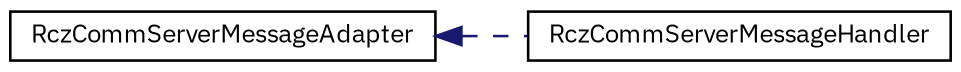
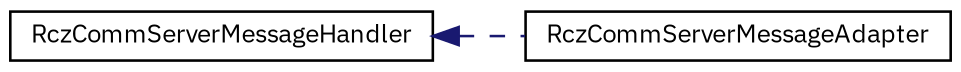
edge "RczCommServerMessageHandler" -> "RczCommServerMessageAdapter": reversed
